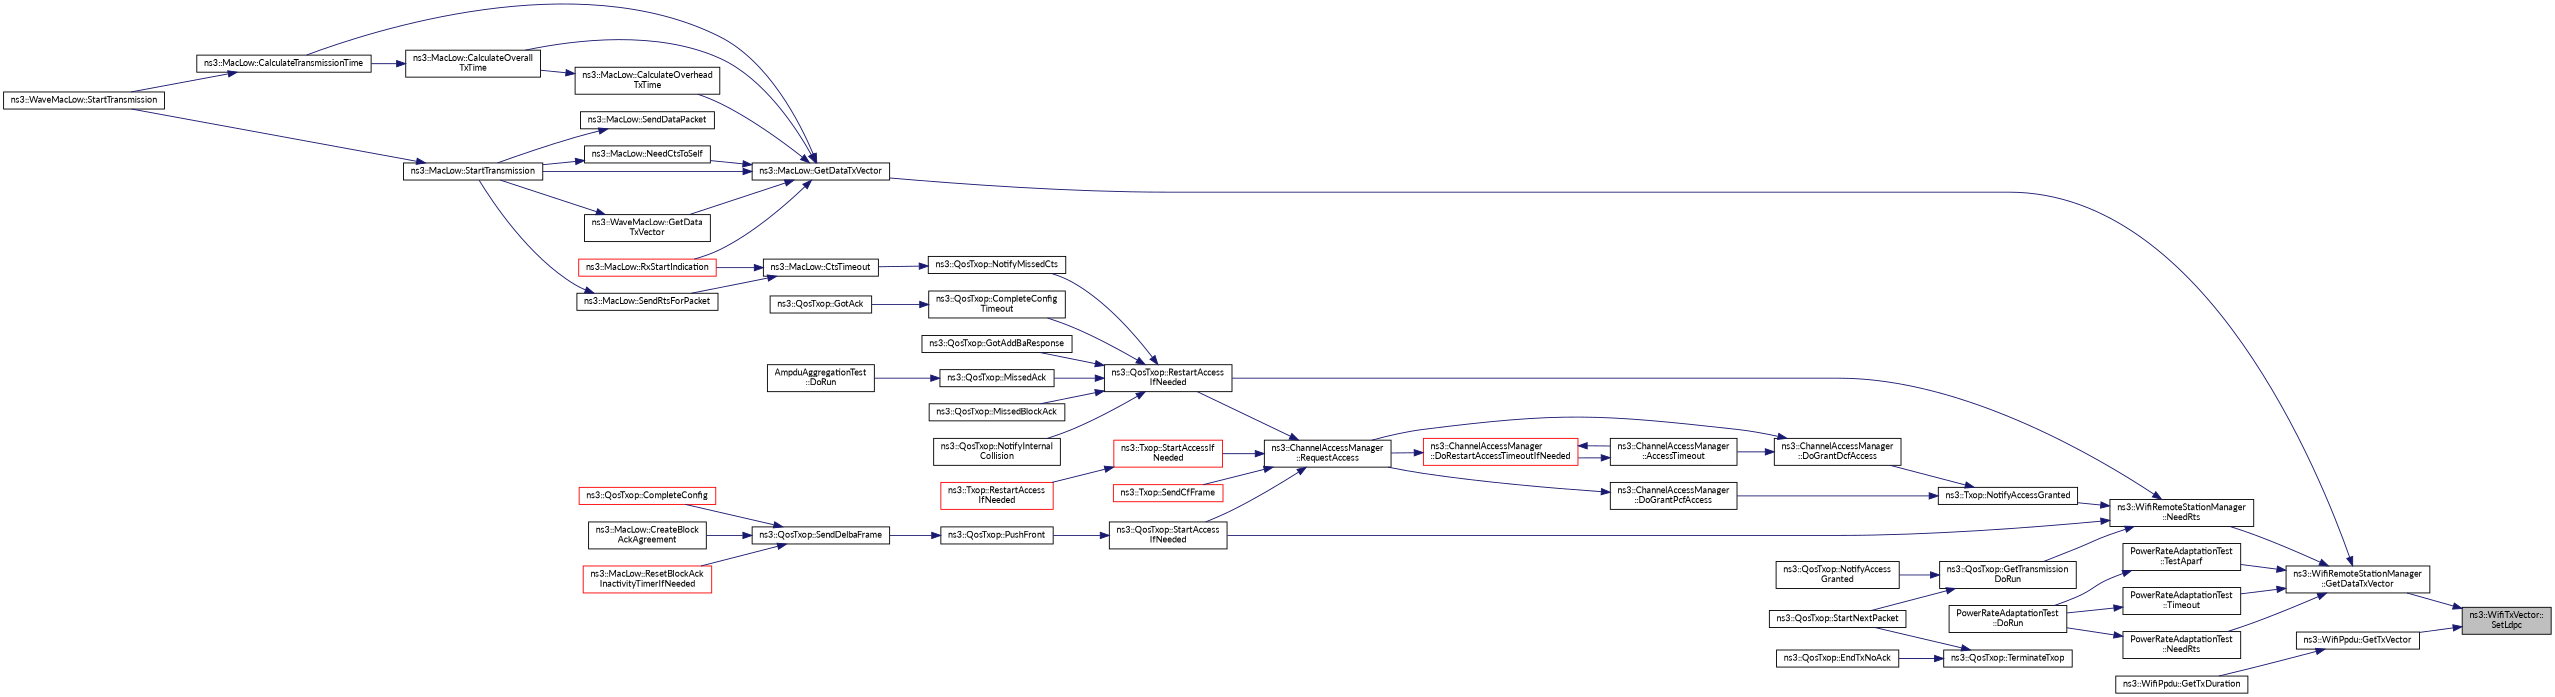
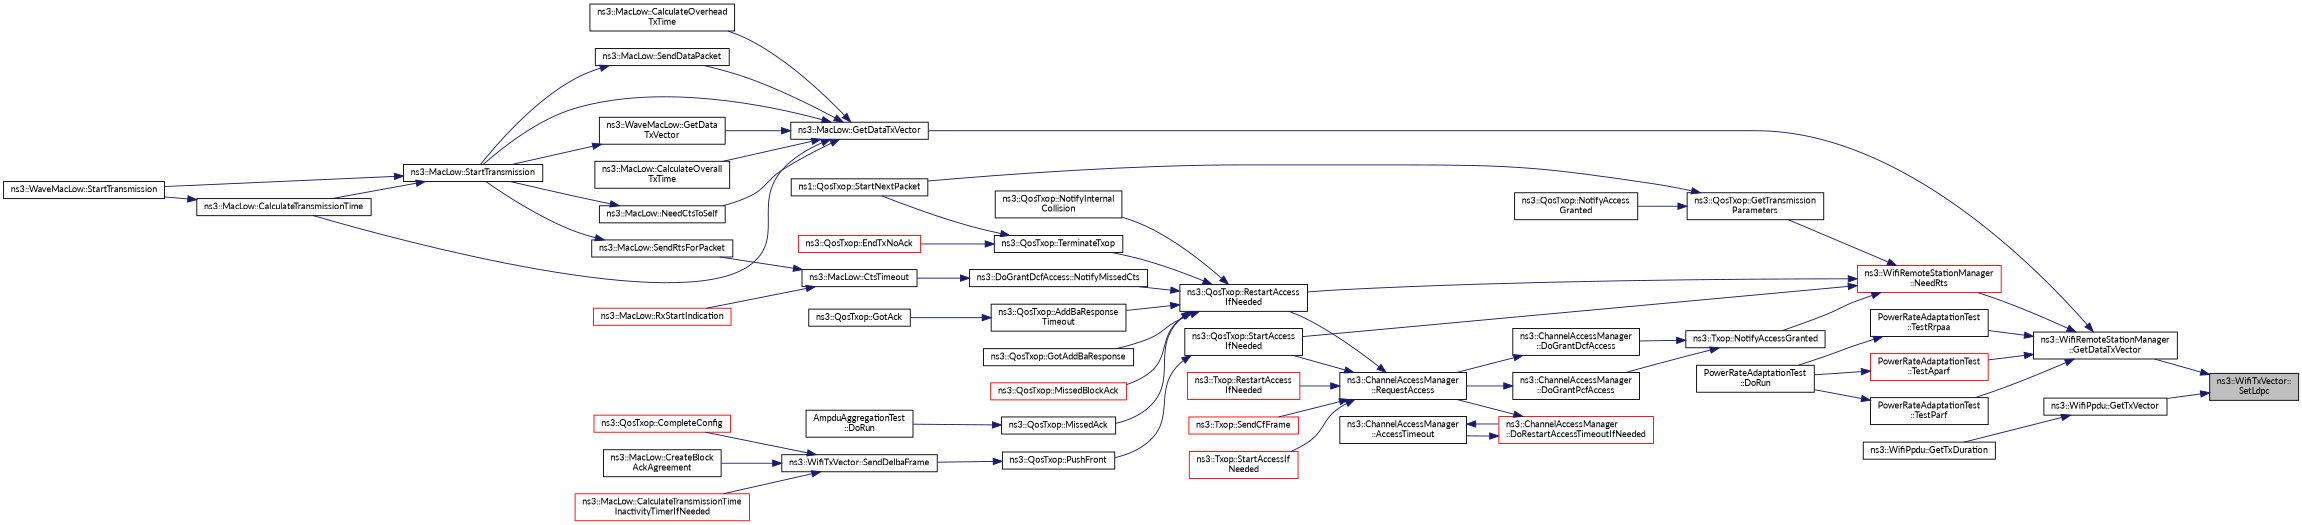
edge "ns3::MacLow::CalculateTransmissionTime" -> "ns3::MacLow::CalculateOverall TxTime": now "ns3::MacLow::CalculateTransmissionTime" -> "ns3::MacLow::StartTransmission"
edge "ns3::MacLow::CalculateOverall TxTime" -> "ns3::MacLow::CalculateOverhead TxTime": removed
edge "ns3::MacLow::RxStartIndication" -> "ns3::MacLow::GetDataTxVector": now "ns3::MacLow::SendDataPacket" -> "ns3::MacLow::GetDataTxVector"
edge "ns3::QosTxop::TerminateTxop" -> "ns3::QosTxop::RestartAccess IfNeeded": added
node "ns3::QosTxop::NotifyMissedCts": label "ns3::QosTxop::NotifyMissedCts" -> "ns3::DoGrantDcfAccess::NotifyMissedCts"
node "ns3::QosTxop::CompleteConfig Timeout": label "ns3::QosTxop::CompleteConfig Timeout" -> "ns3::QosTxop::AddBaResponse Timeout"
node "ns3::QosTxop::MissedBlockAck": color black -> red
edge "ns3::ChannelAccessManager ::AccessTimeout" -> "ns3::ChannelAccessManager ::DoGrantDcfAccess": removed
edge "ns3::Txop::RestartAccess IfNeeded" -> "ns3::Txop::StartAccessIf Needed": now "ns3::Txop::RestartAccess IfNeeded" -> "ns3::ChannelAccessManager ::RequestAccess"
node "ns3::WifiRemoteStationManager ::NeedRts": color black -> red
node "ns3::QosTxop::SendDelbaFrame": label "ns3::QosTxop::SendDelbaFrame" -> "ns3::WifiTxVector::SendDelbaFrame"
node "PowerRateAdaptationTest ::TestAparf": color black -> red
node "ns3::QosTxop::GetTransmission DoRun": label "ns3::QosTxop::GetTransmission DoRun" -> "ns3::QosTxop::GetTransmission Parameters"
node "ns3::MacLow::ResetBlockAck InactivityTimerIfNeeded": label "ns3::MacLow::ResetBlockAck InactivityTimerIfNeeded" -> "ns3::MacLow::CalculateTransmissionTime InactivityTimerIfNeeded"
node "PowerRateAdaptationTest ::Timeout": label "PowerRateAdaptationTest ::Timeout" -> "PowerRateAdaptationTest ::TestParf"
node "ns3::QosTxop::StartNextPacket": label "ns3::QosTxop::StartNextPacket" -> "ns1::QosTxop::StartNextPacket"
node "PowerRateAdaptationTest ::NeedRts": label "PowerRateAdaptationTest ::NeedRts" -> "PowerRateAdaptationTest ::TestRrpaa"
node "ns3::QosTxop::EndTxNoAck": color black -> red
